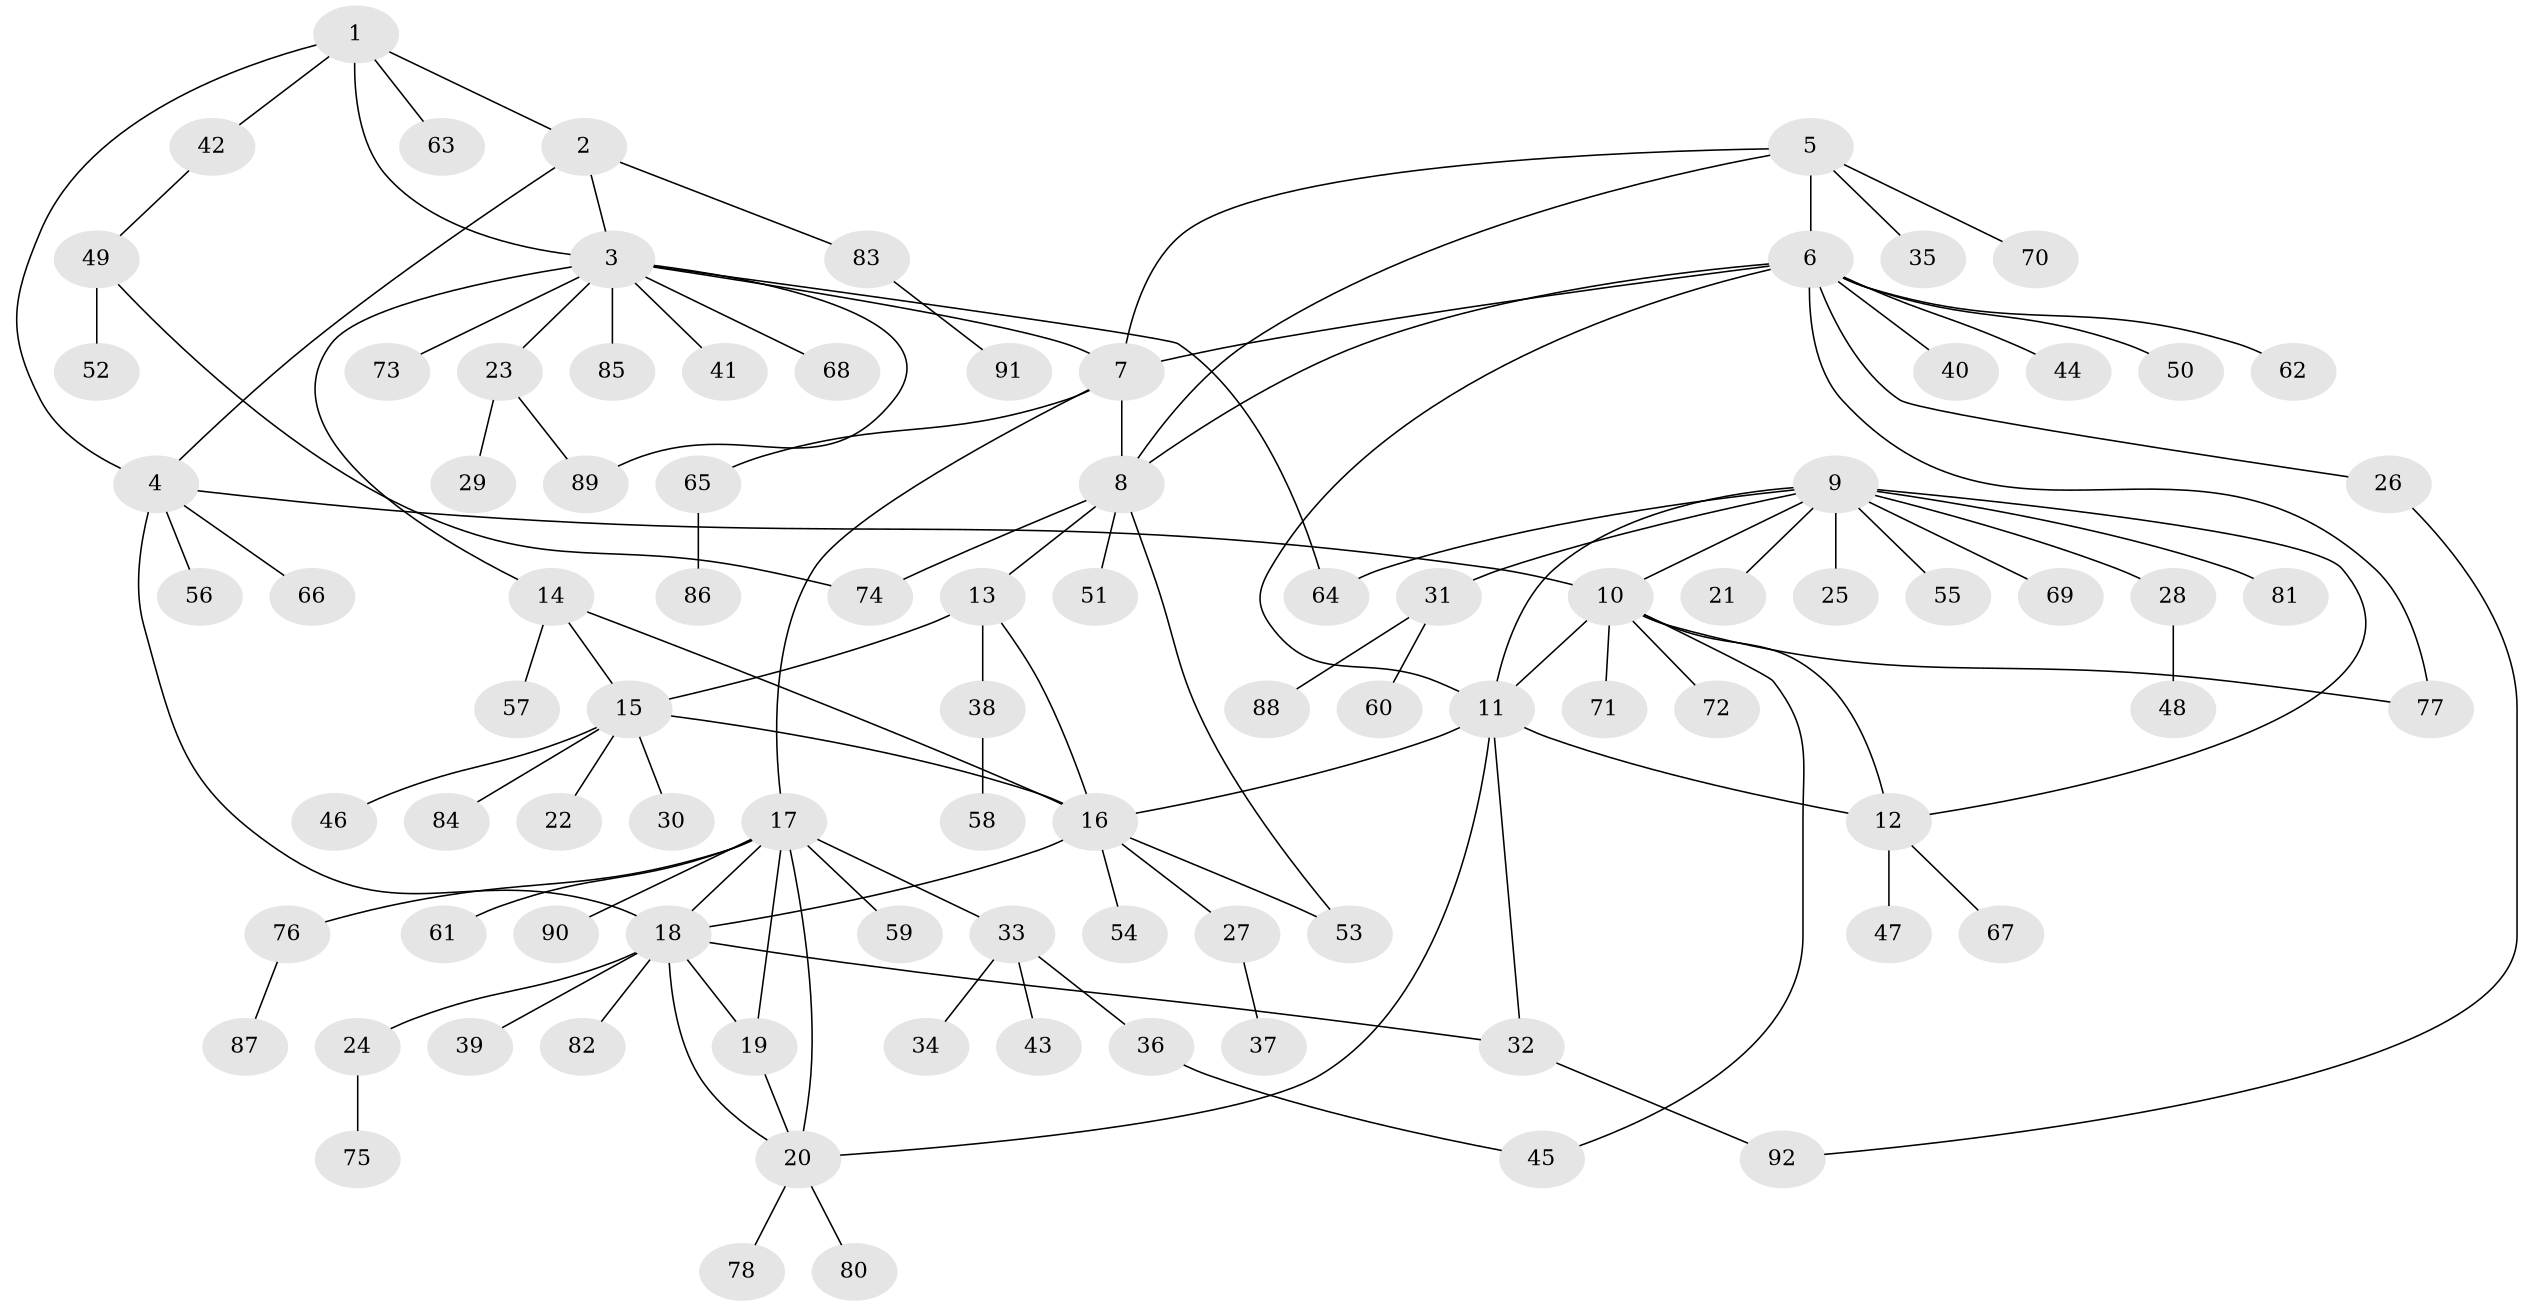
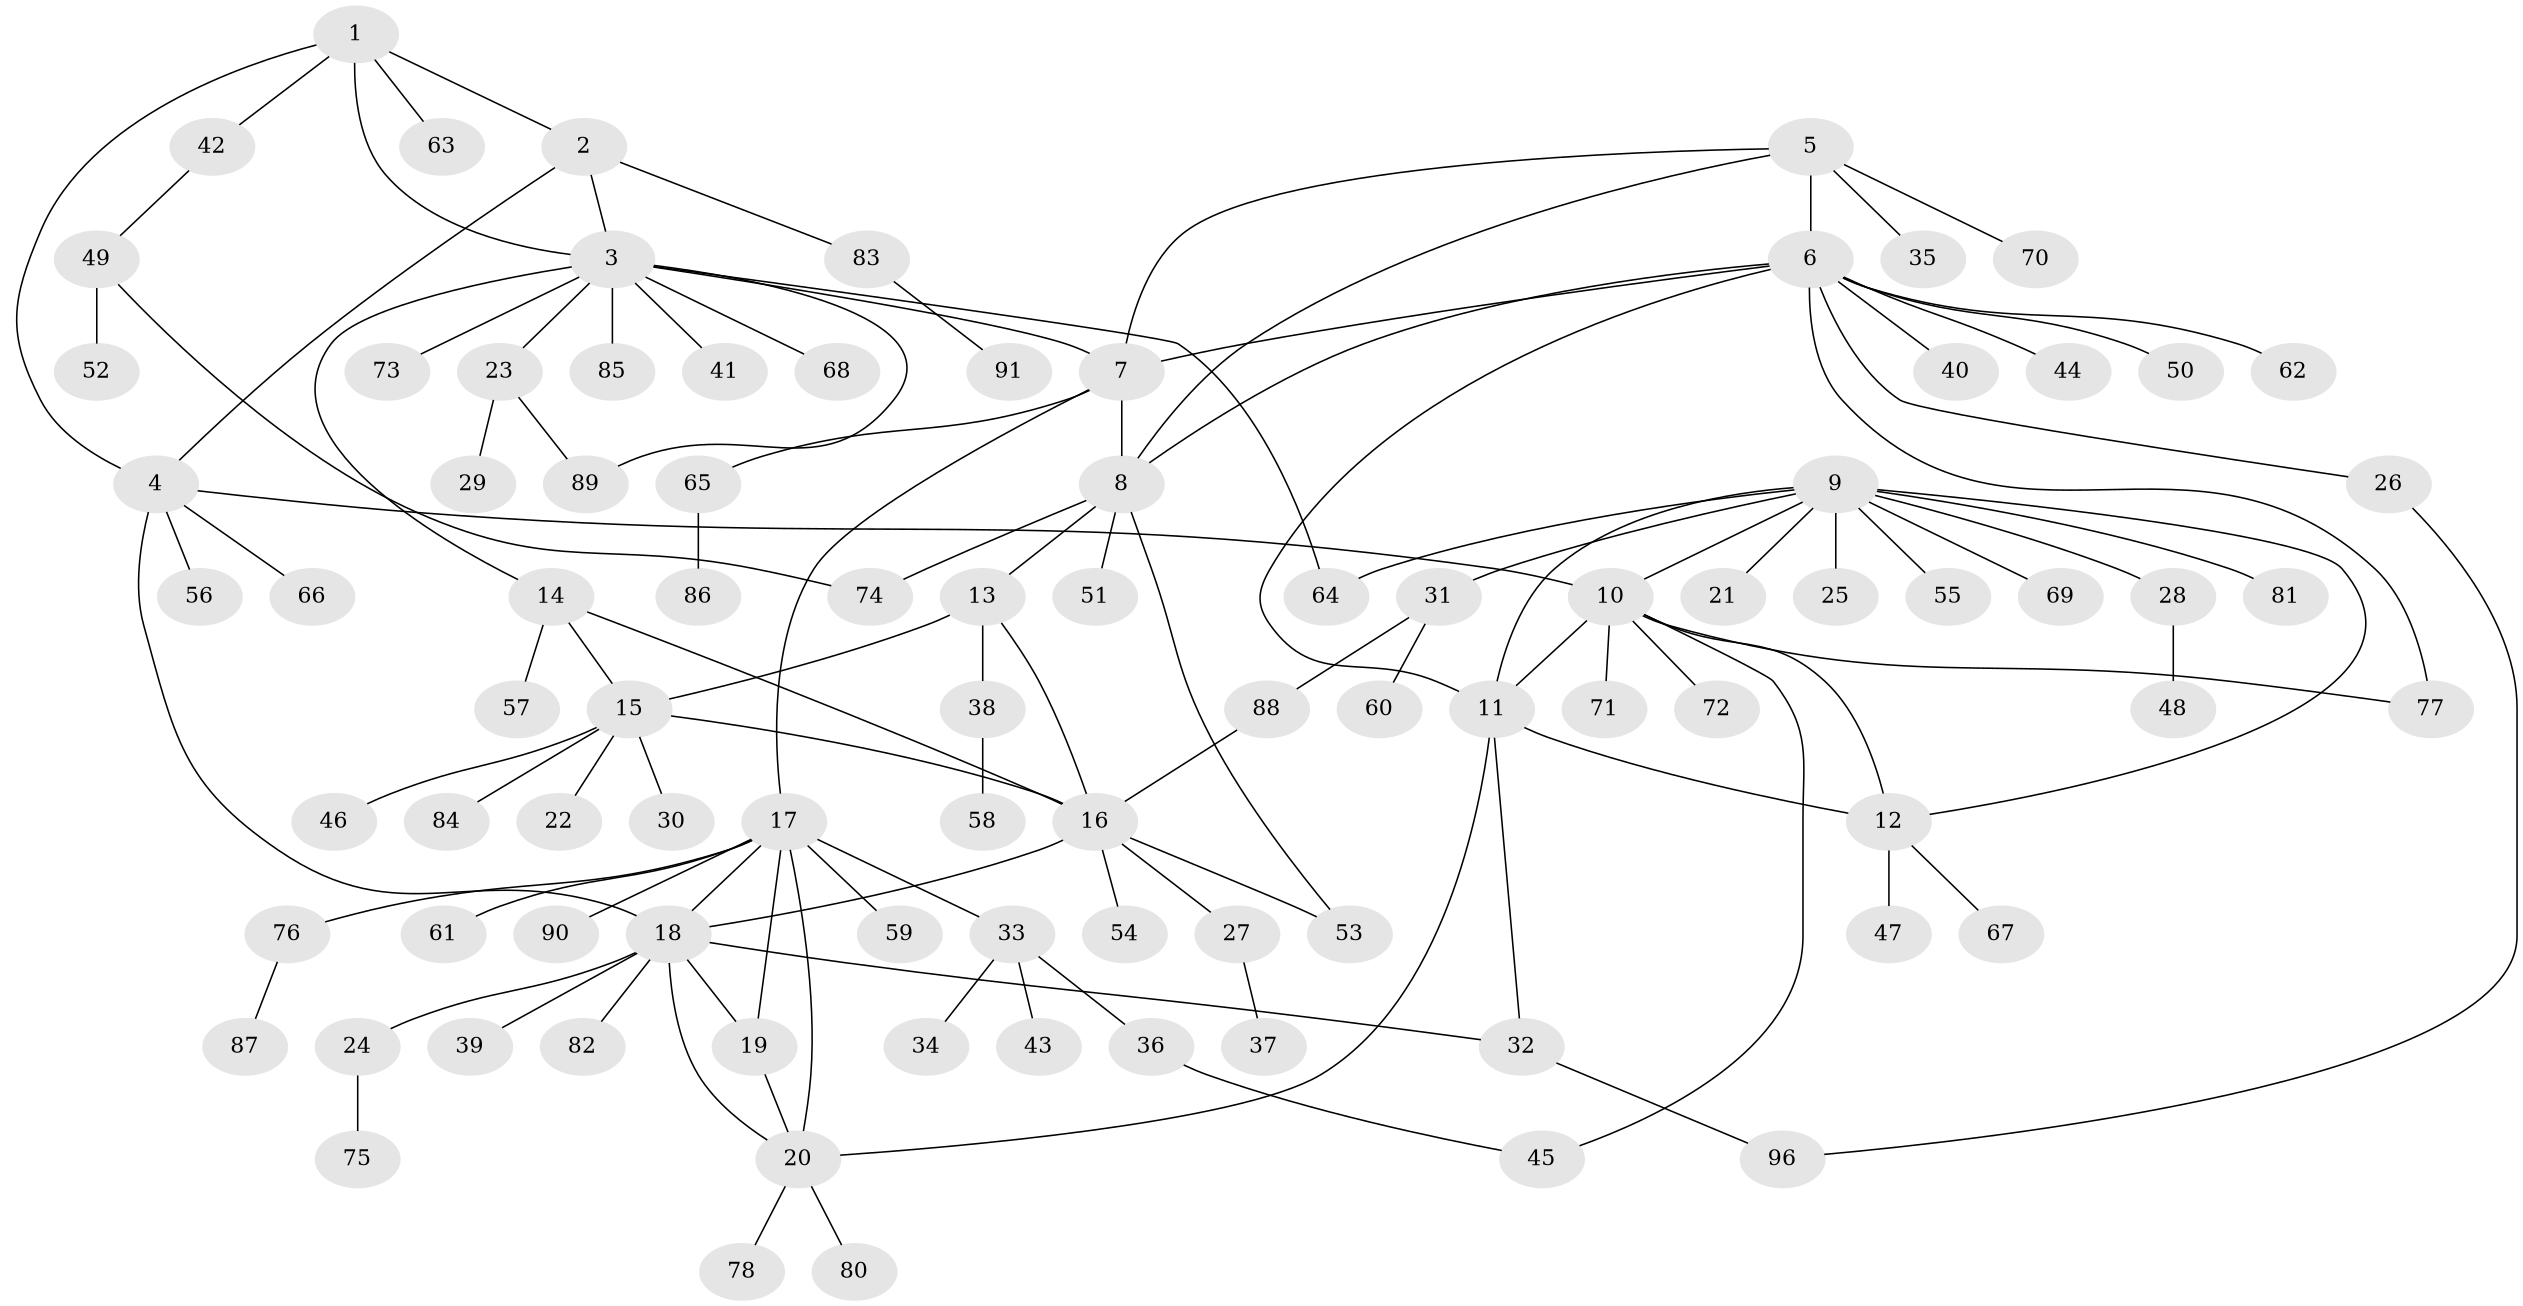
edge "11" -- "16": now "88" -- "16"
node "92": label "92" -> "96"
